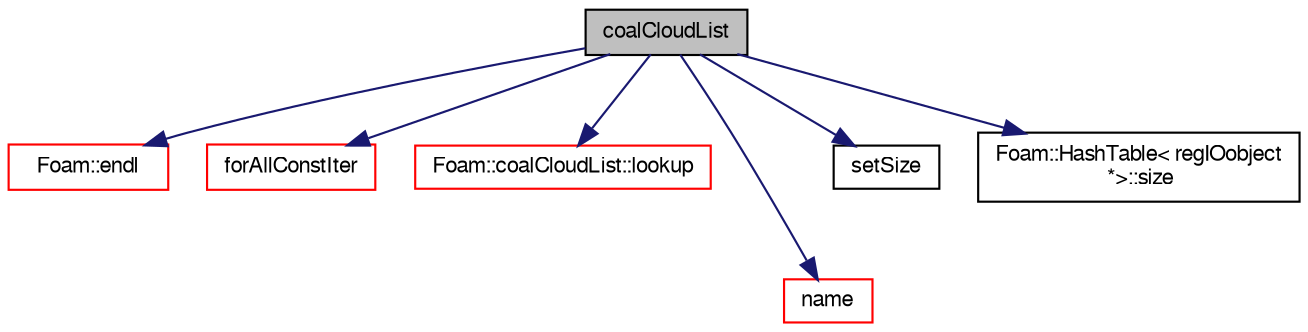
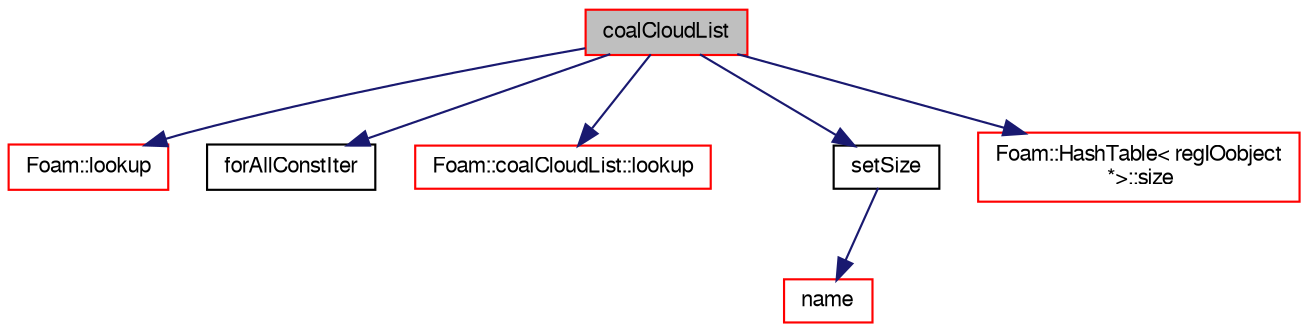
node "coalCloudList": color black -> red
edge "coalCloudList" -> "name": now "setSize" -> "name"
node "Foam::endl": label "Foam::endl" -> "Foam::lookup"
node "forAllConstIter": color red -> black
node "Foam::HashTable< regIOobject *>::size": color black -> red
